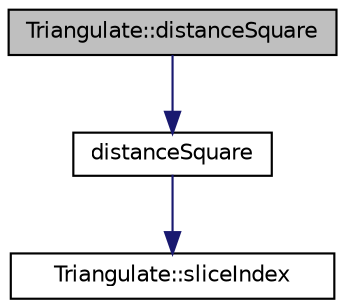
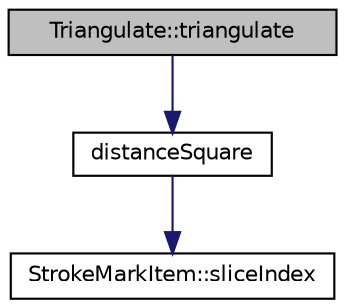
node "Triangulate::distanceSquare": label "Triangulate::distanceSquare" -> "Triangulate::triangulate"
node "Triangulate::sliceIndex": label "Triangulate::sliceIndex" -> "StrokeMarkItem::sliceIndex"
